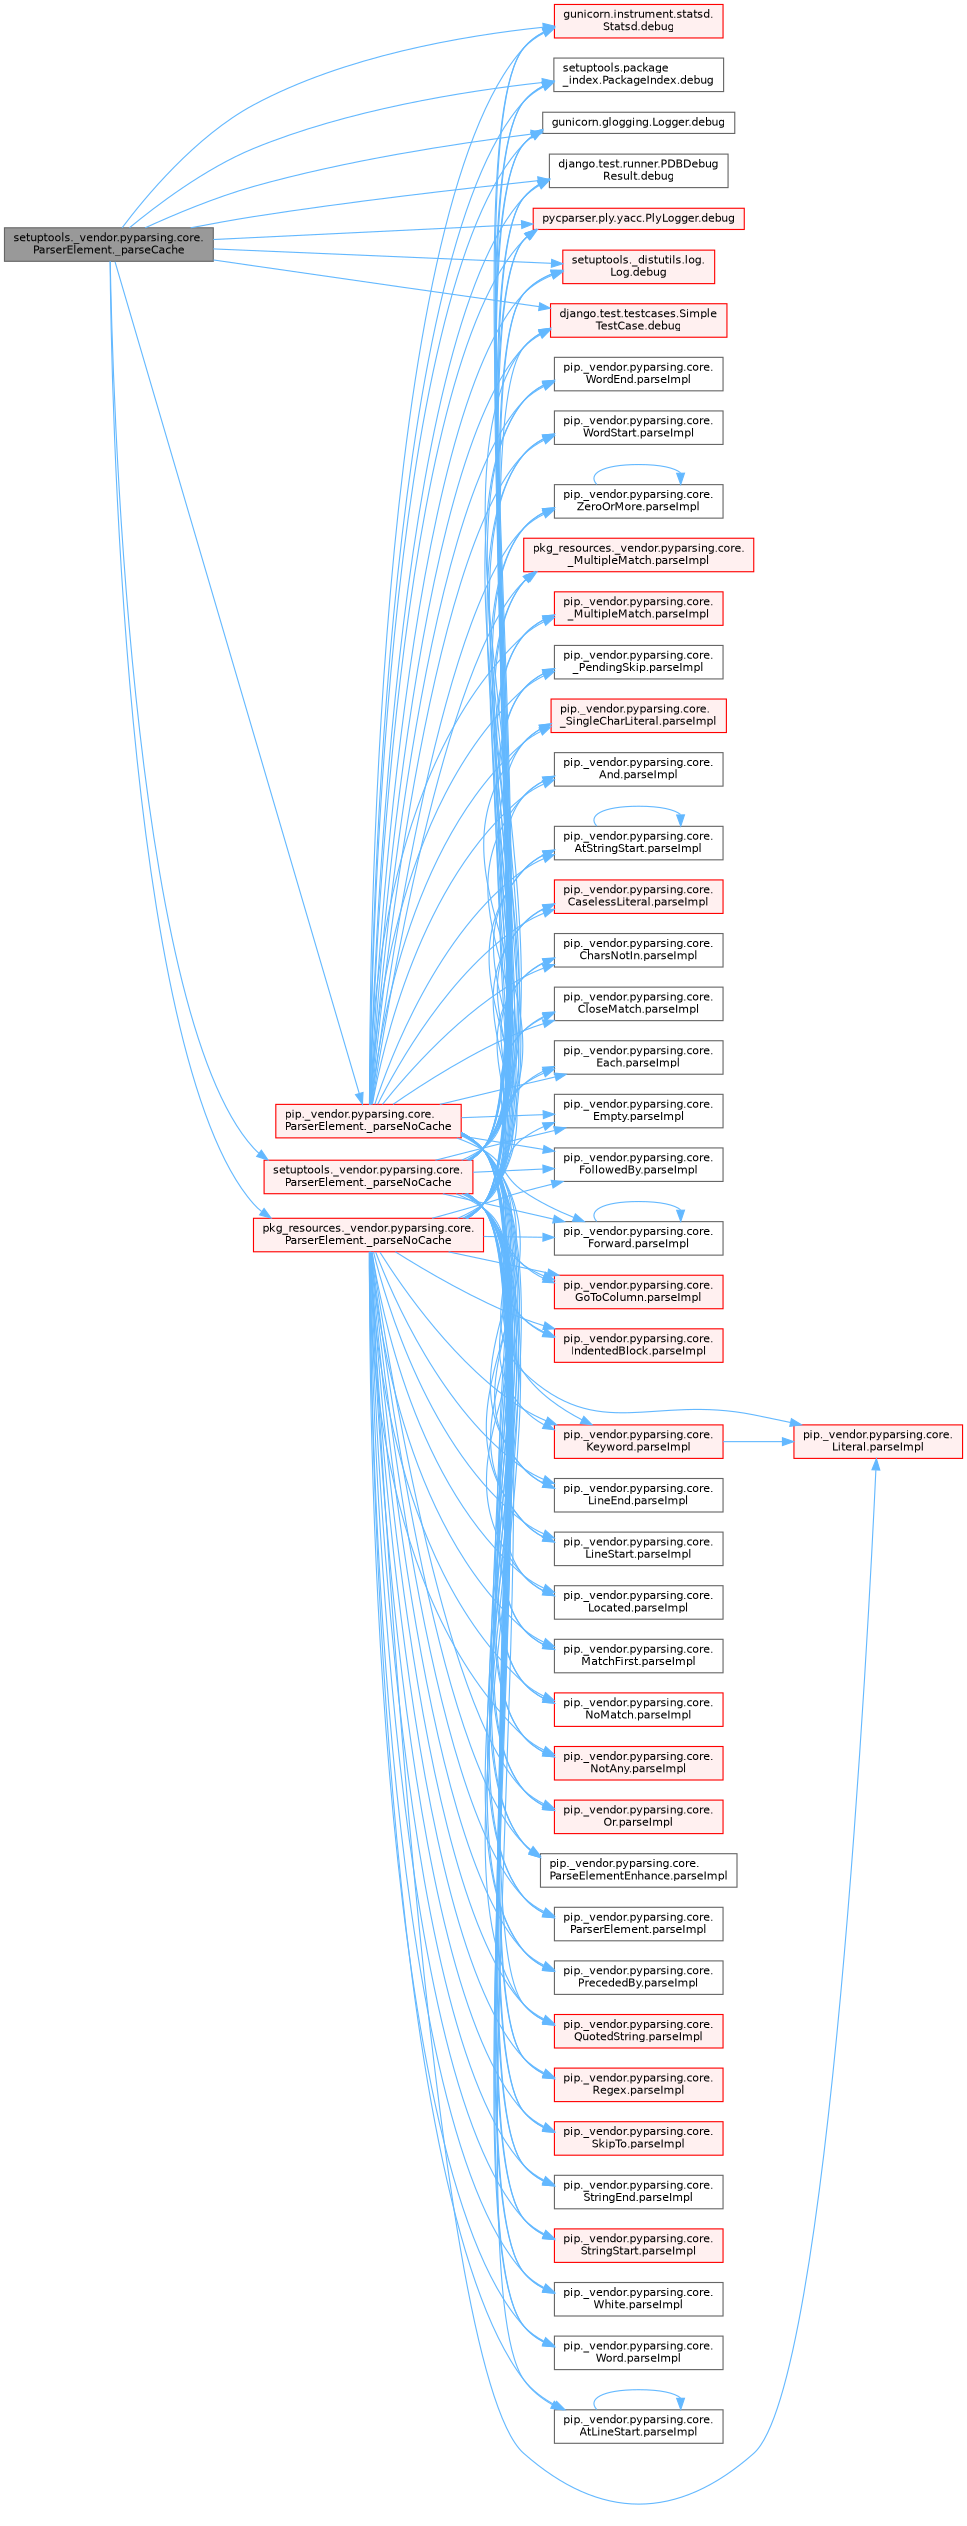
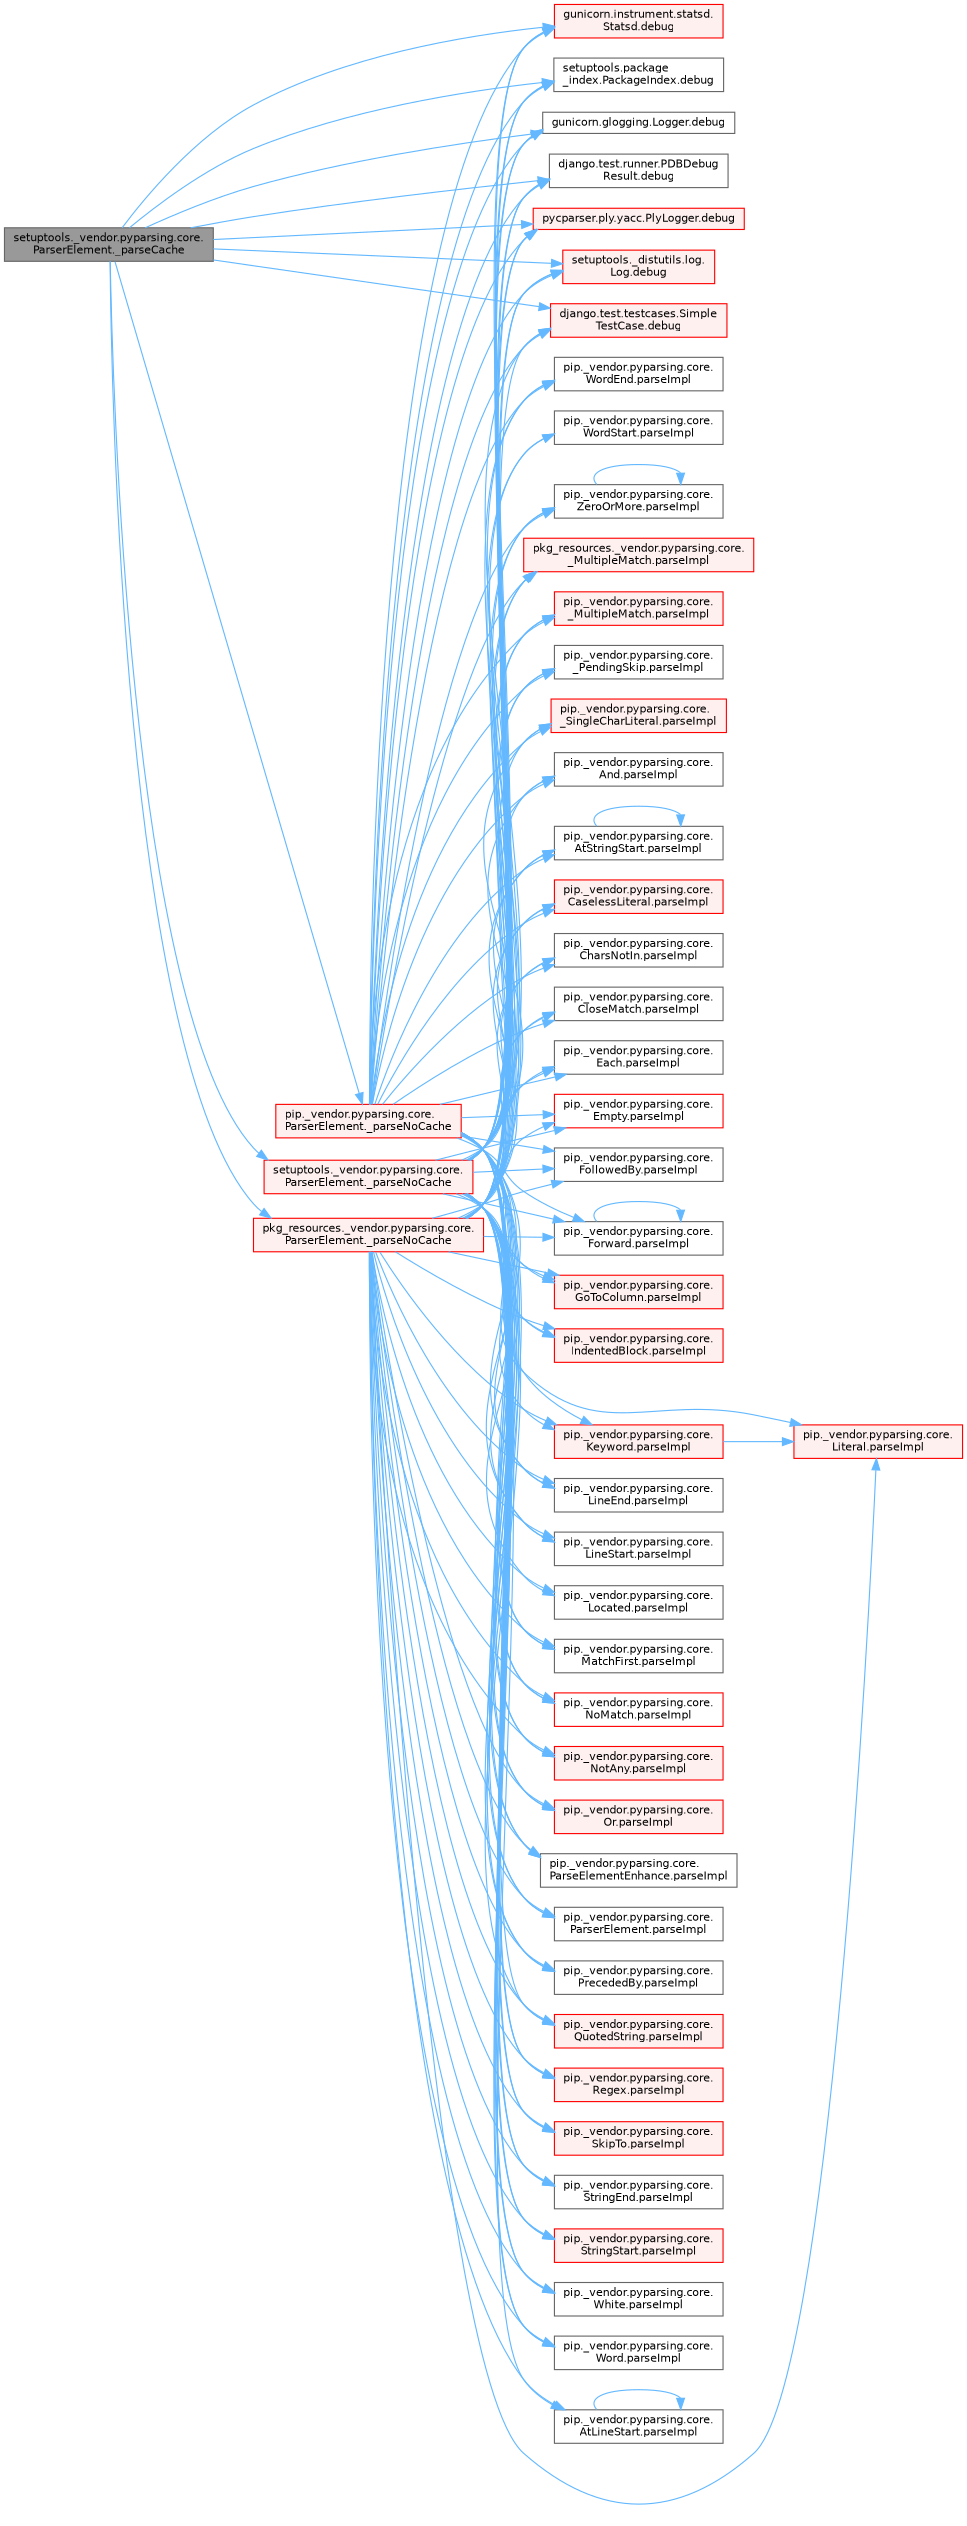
edge "pip._vendor.pyparsing.core. ParserElement._parseNoCache" -> "pip._vendor.pyparsing.core. WordStart.parseImpl": removed
node "pip._vendor.pyparsing.core. Empty.parseImpl": color grey40 -> red
edge "pip._vendor.pyparsing.core. ParserElement._parseNoCache" -> "pip._vendor.pyparsing.core. Located.parseImpl": removed
